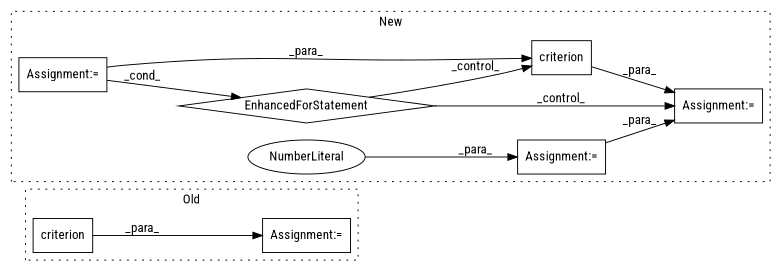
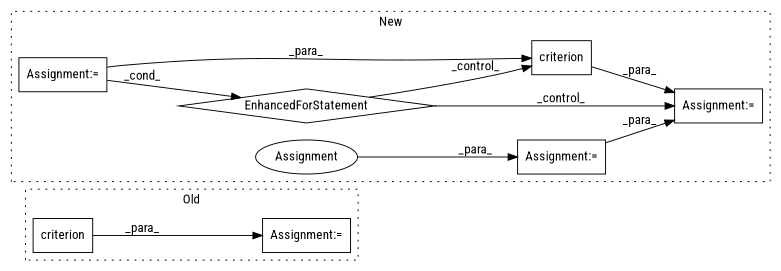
node "NumberLiteral": label "NumberLiteral" -> "Assignment"
